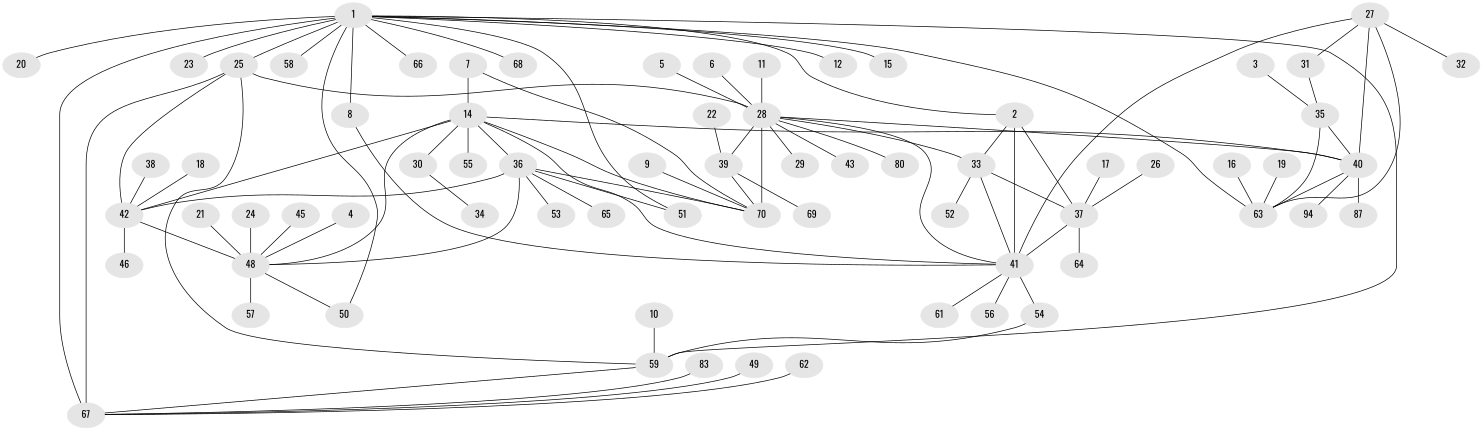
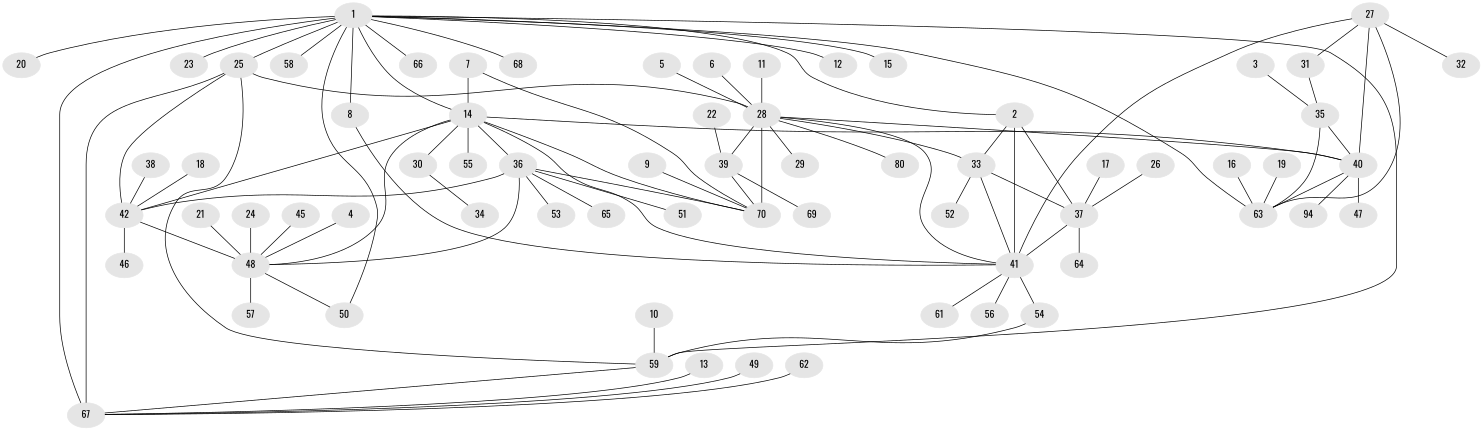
edge "1" -- "51": now "1" -- "14"
node "43": removed
node "87": label "87" -> "47"
node "83": label "83" -> "13"
